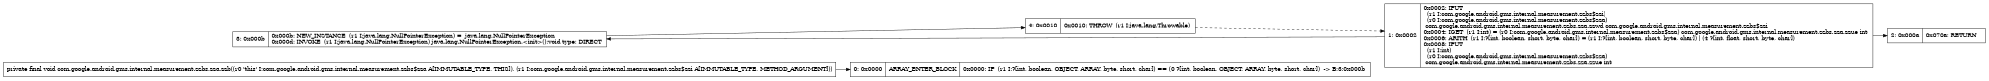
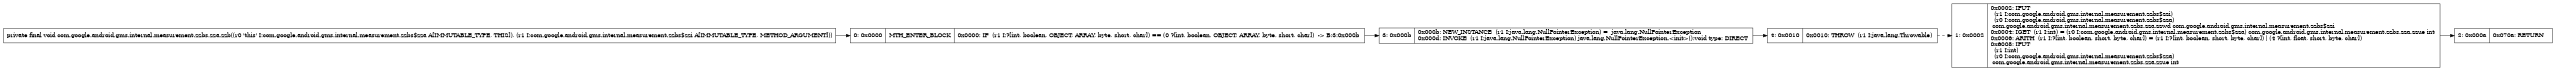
edge "1: 0x0002" -> "3: 0x000b": now "0: 0x0000" -> "3: 0x000b"
node "1: 0x0002": text "0x0008: IPUT" -> "0x6008: IPUT"
node "0: 0x0000": text "ARRAY_ENTER_BLOCK" -> "MTH_ENTER_BLOCK"
